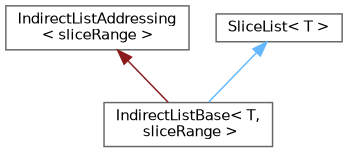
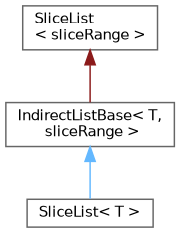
node "IndirectListAddressing < sliceRange >": label "IndirectListAddressing < sliceRange >" -> "SliceList < sliceRange >"
edge "IndirectListBase< T, sliceRange >" -> "SliceList< T >": reversed
